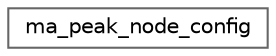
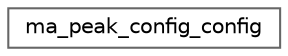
node "ma_peak_node_config": label "ma_peak_node_config" -> "ma_peak_config_config"
